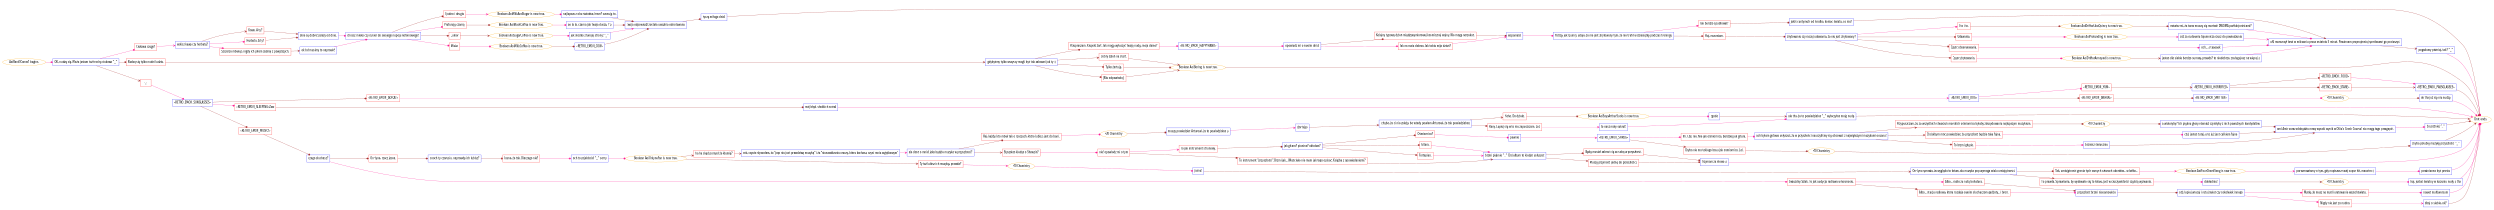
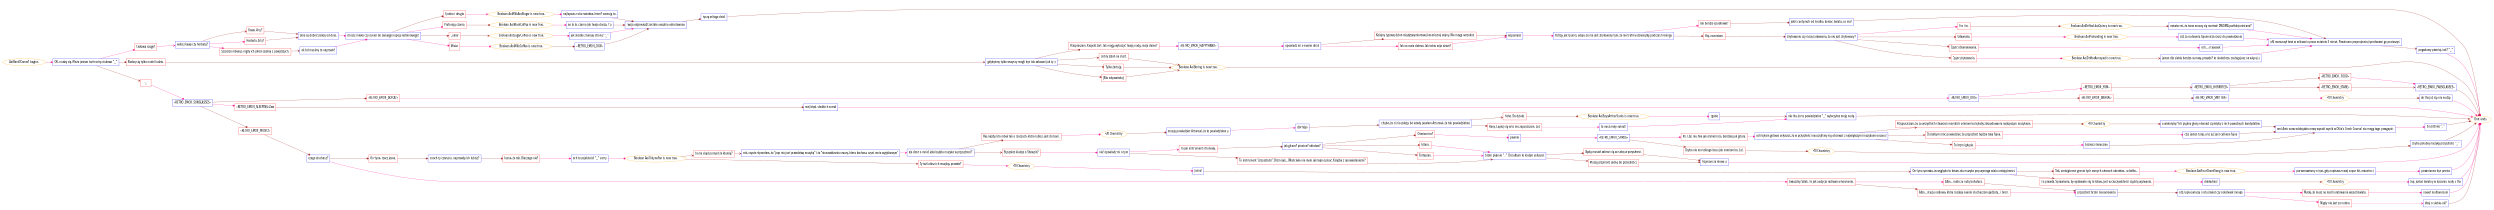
node "nie! opowiedz mi o tym": color red -> blue
